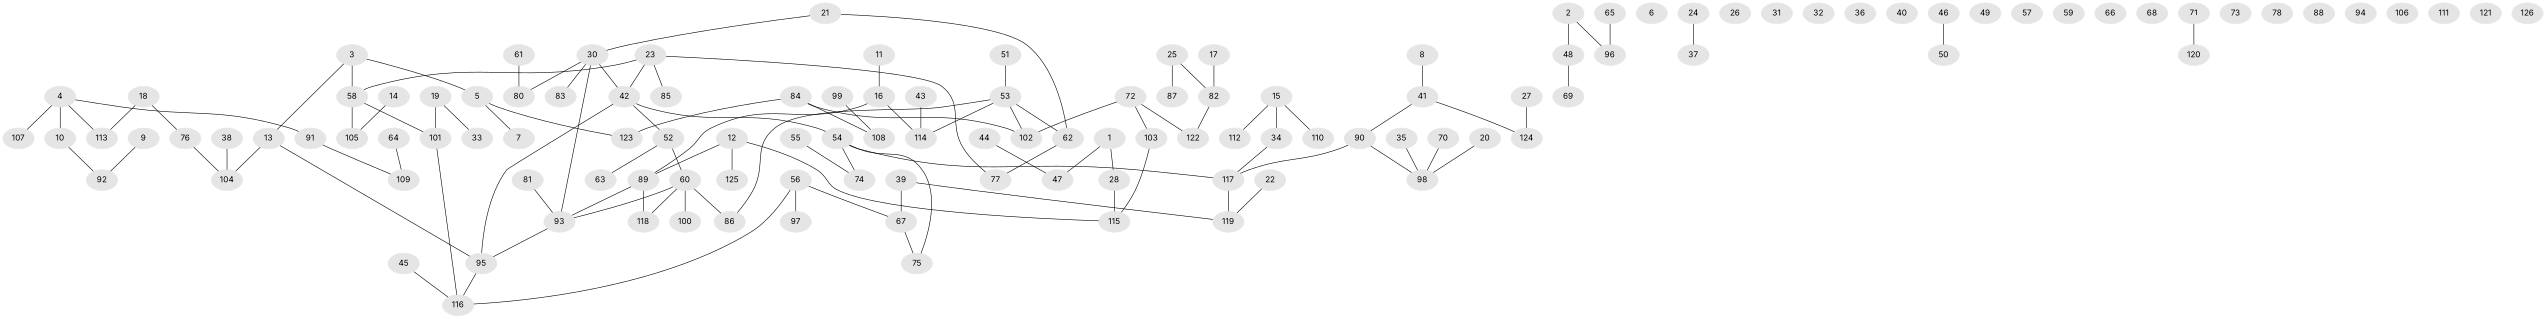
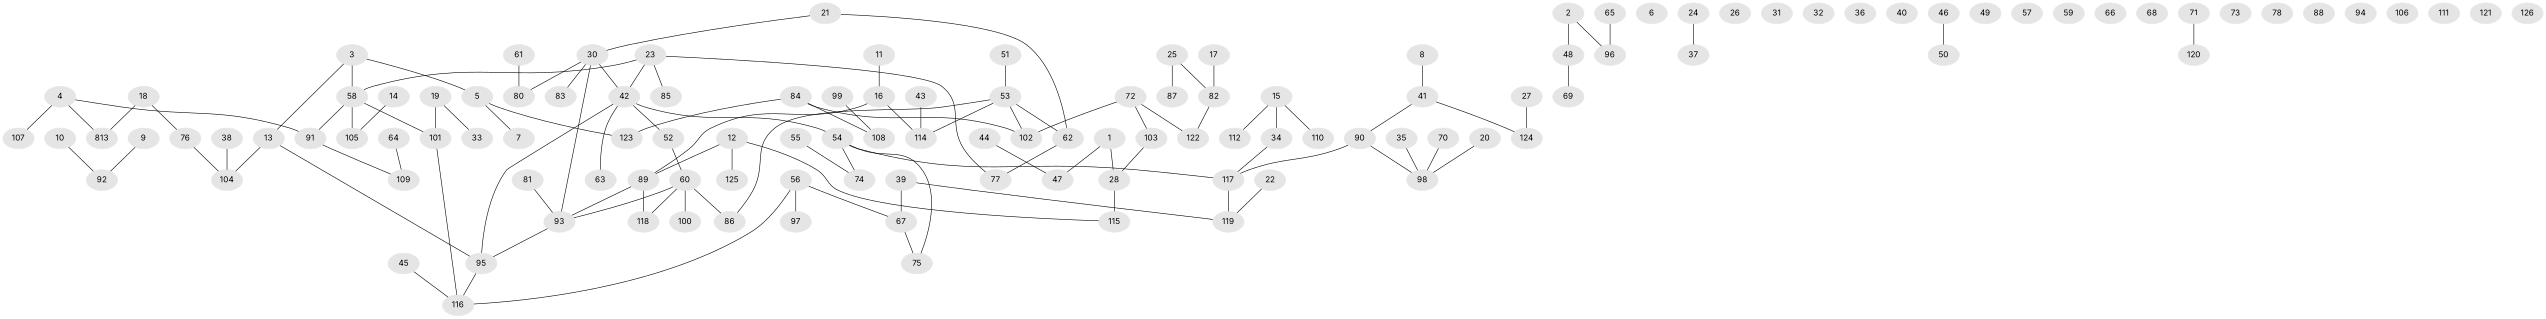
edge "4" -- "10": removed
edge "58" -- "91": added
node "113": label "113" -> "813"
edge "52" -- "63": now "42" -- "63"
edge "103" -- "115": now "103" -- "28"
